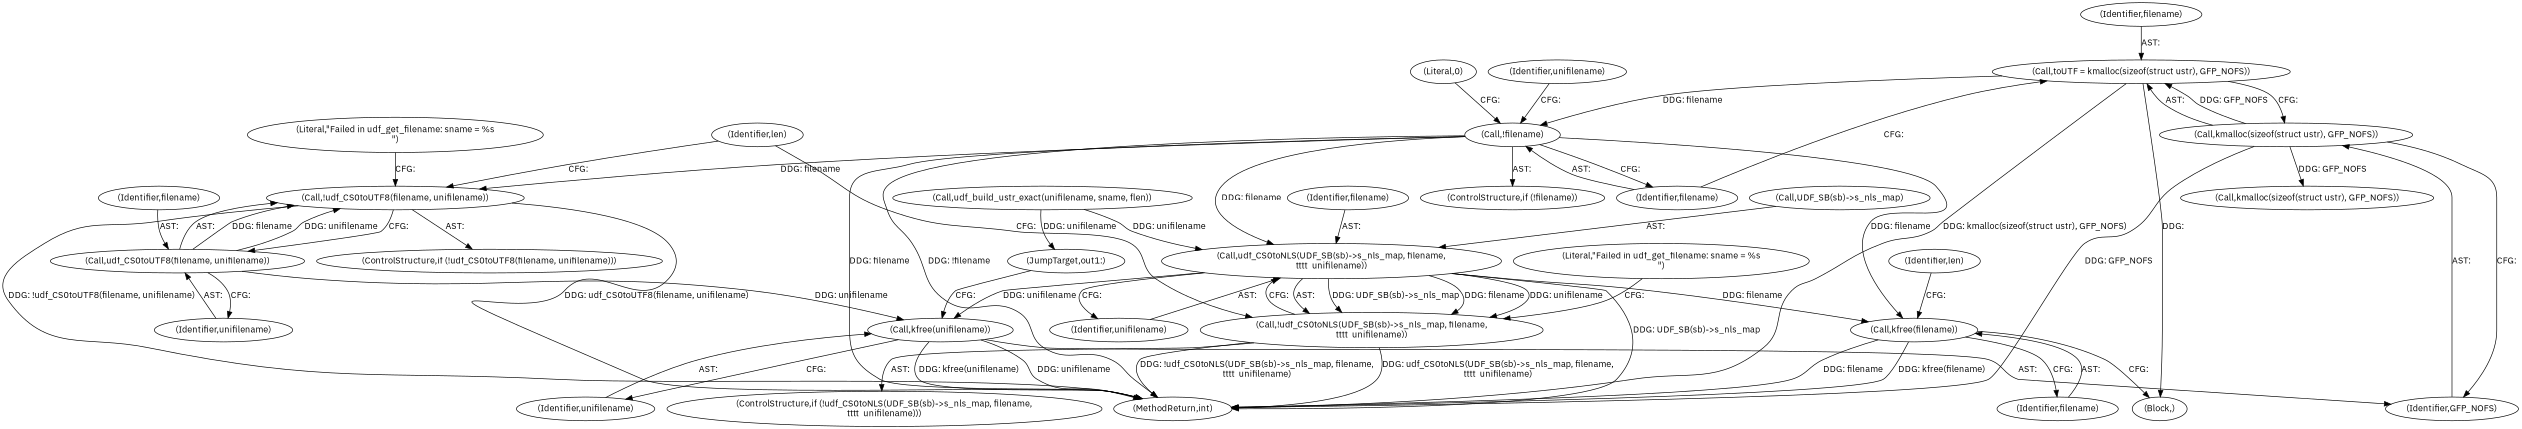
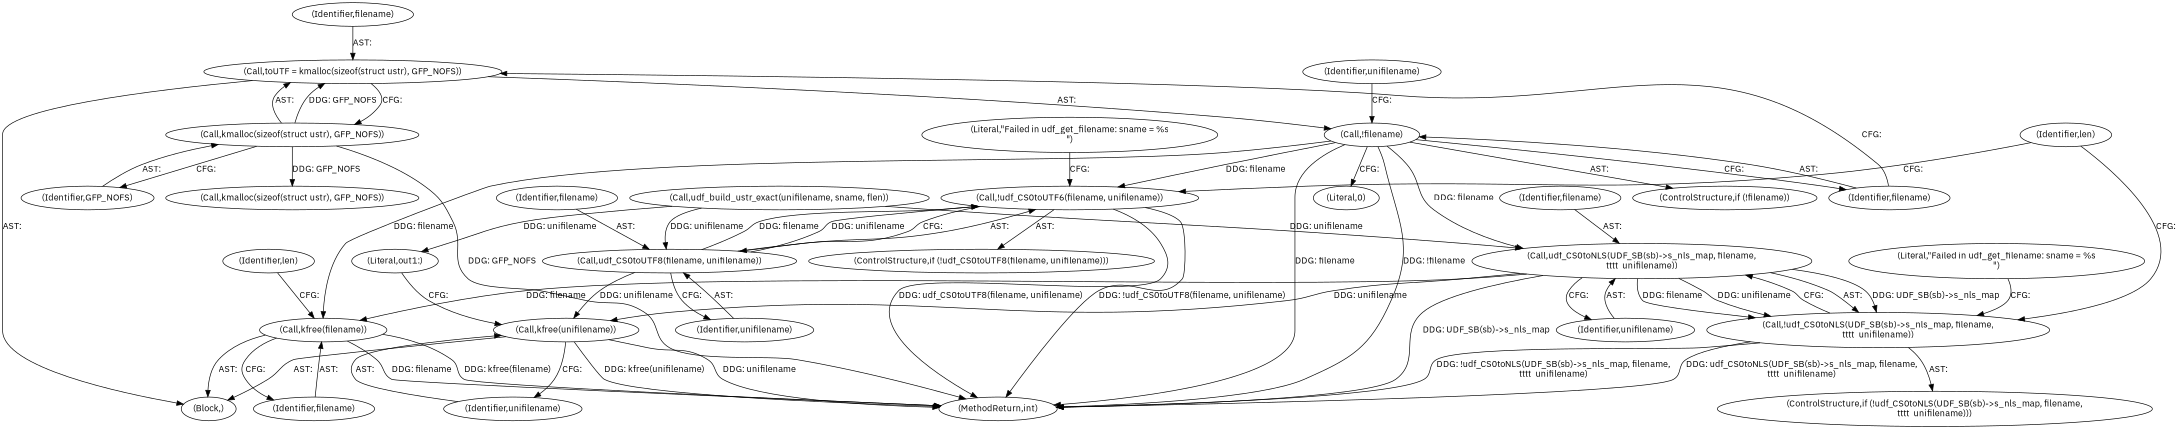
edge "(Call,toUTF = kmalloc(sizeof(struct ustr), GFP_NOFS))" -> "(Call,!filename)": label "DDG: filename" -> "AST: "
edge "(Literal,0)" -> "(Call,!filename)": reversed
node "(Call,!udf_CS0toUTF8(filename, unifilename))": label "(Call,!udf_CS0toUTF8(filename, unifilename))" -> "(Call,!udf_CS0toUTF6(filename, unifilename))"
node "(Call,UDF_SB(sb)->s_nls_map)": removed
edge "(Call,udf_build_ustr_exact(unifilename, sname, flen))" -> "(Call,udf_CS0toUTF8(filename, unifilename))": added, label "DDG: unifilename"
edge "(Call,toUTF = kmalloc(sizeof(struct ustr), GFP_NOFS))" -> "(Block,)": label "DDG: " -> "AST: "
node "(JumpTarget,out1:)": label "(JumpTarget,out1:)" -> "(Literal,out1:)"
edge "(Call,kfree(unifilename))" -> "(Identifier,GFP_NOFS)": now "(Call,kfree(unifilename))" -> "(Block,)"
edge "(Call,toUTF = kmalloc(sizeof(struct ustr), GFP_NOFS))" -> "(MethodReturn,int)": removed, label "DDG: kmalloc(sizeof(struct ustr), GFP_NOFS)"
edge "(Call,kfree(filename))" -> "(Block,)": label "CFG: " -> "AST: "
